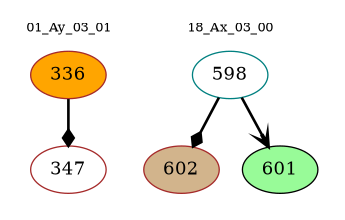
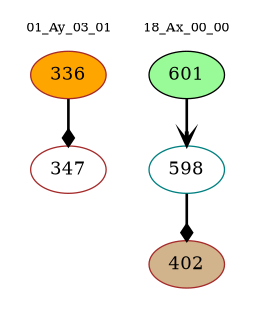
cluster "18_Ax_03_00": label "18_Ax_03_00" -> "18_Ax_00_00"
edge "598" -> "601": reversed
node "602": label "602" -> "402"
